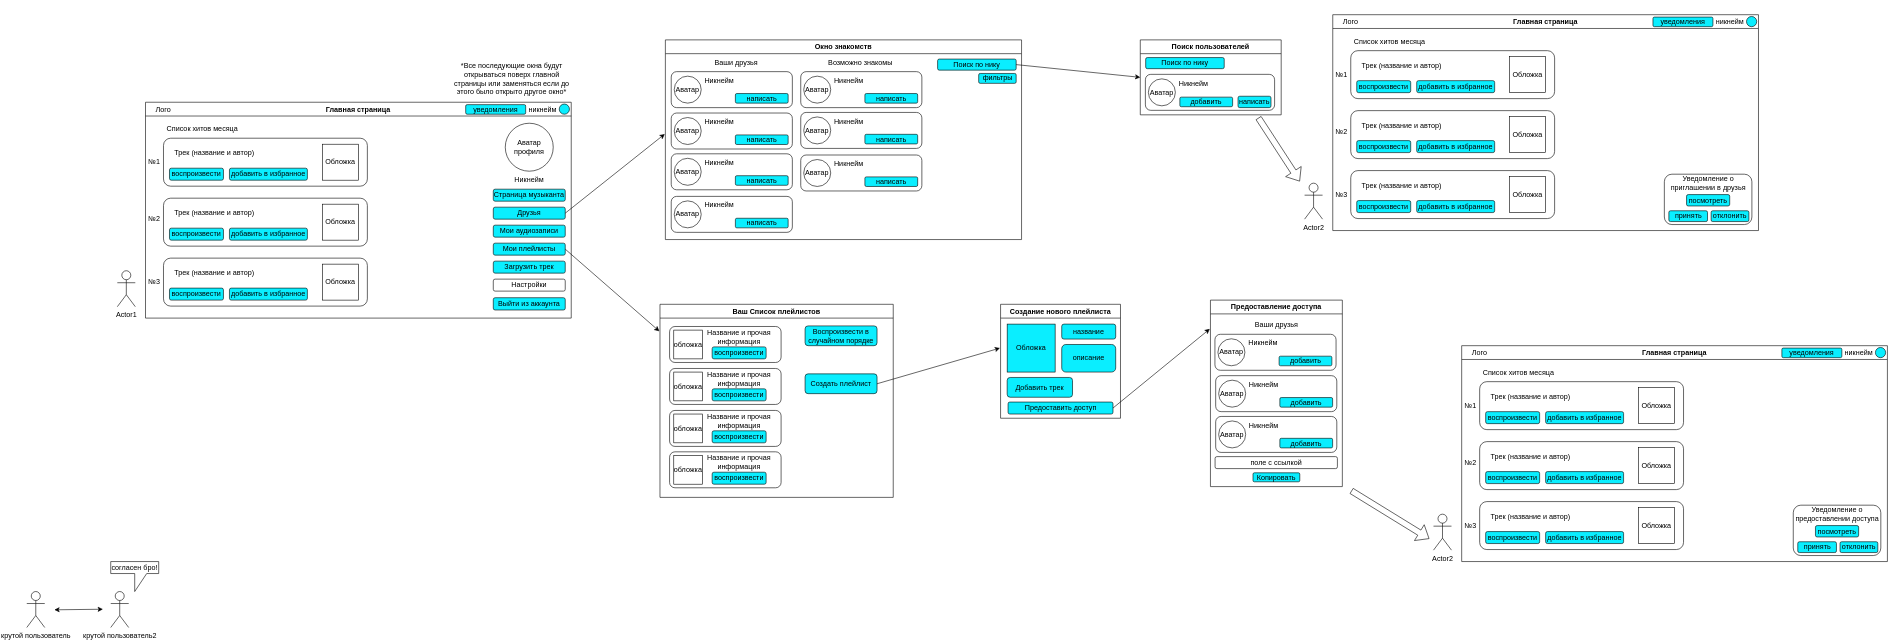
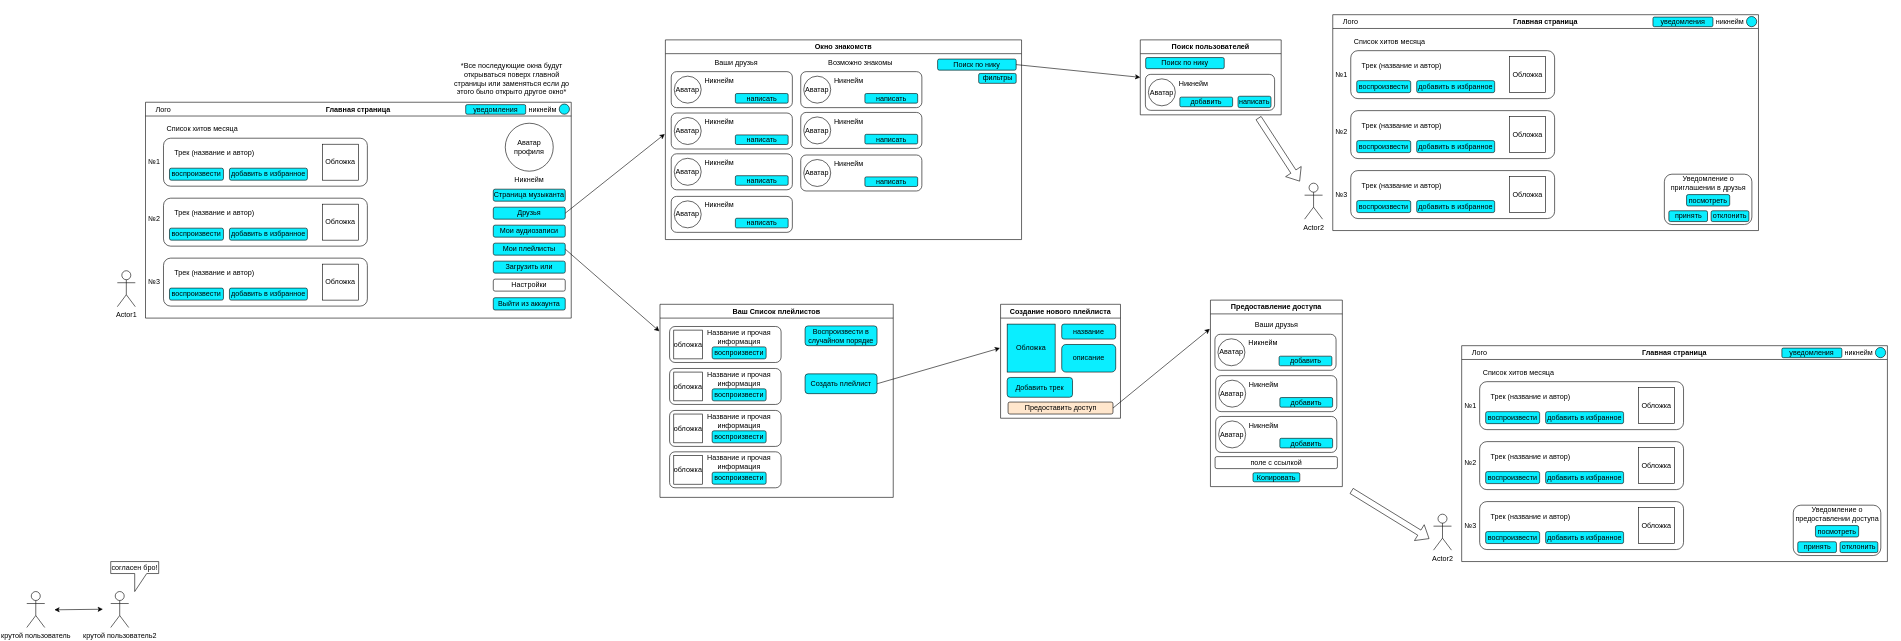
node "Загрузить трек": label "Загрузить трек" -> "Загрузить или"
node "Предоставить доступ": fillcolor #0aeeff -> #ffe6cc
